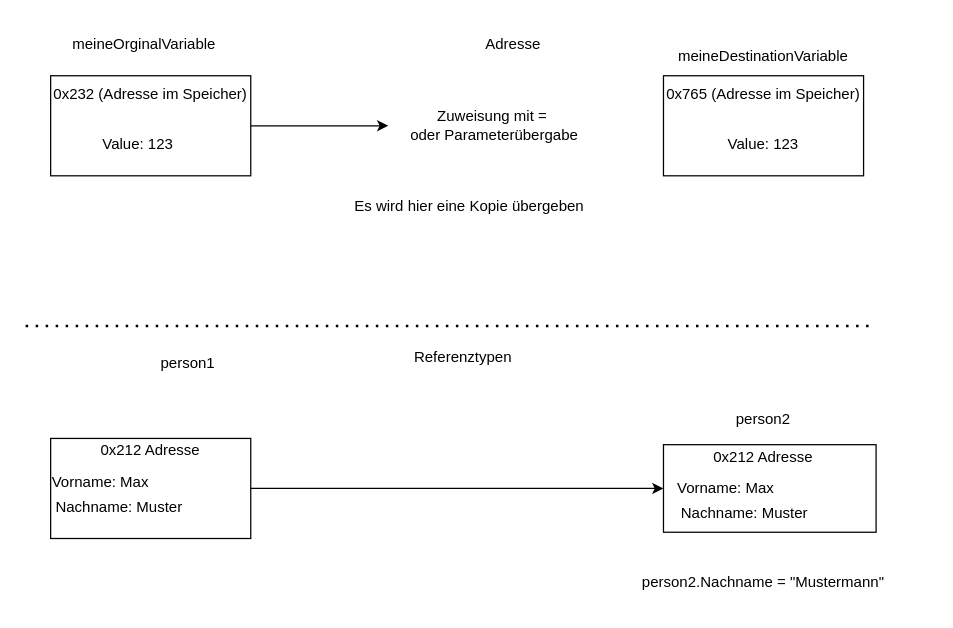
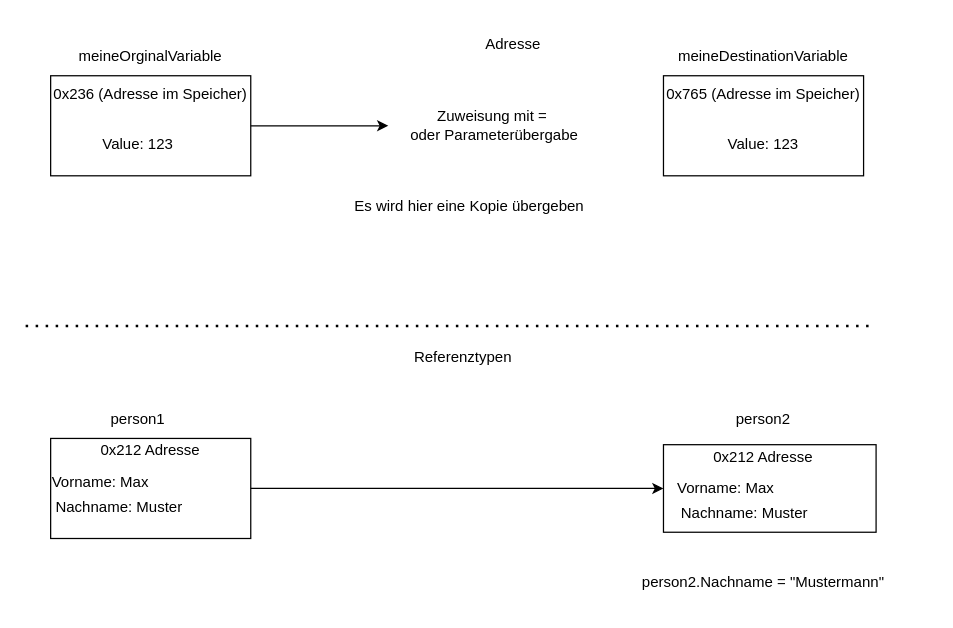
node "meineOrginalVariable": moved (144, 44) -> (151, 57)
node "0x232 (Adresse im Speicher)": label "0x232 (Adresse im Speicher)" -> "0x236 (Adresse im Speicher)"
node "person1": moved (188, 363) -> (138, 419)
